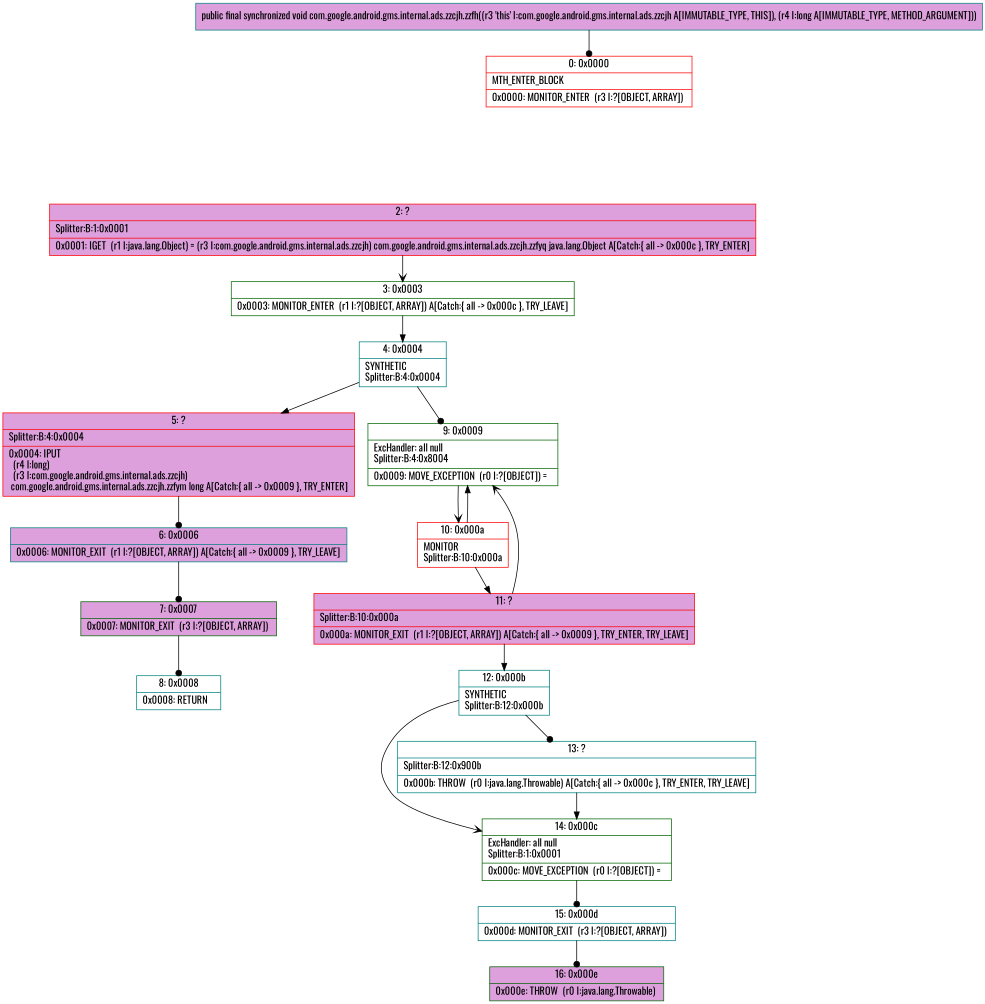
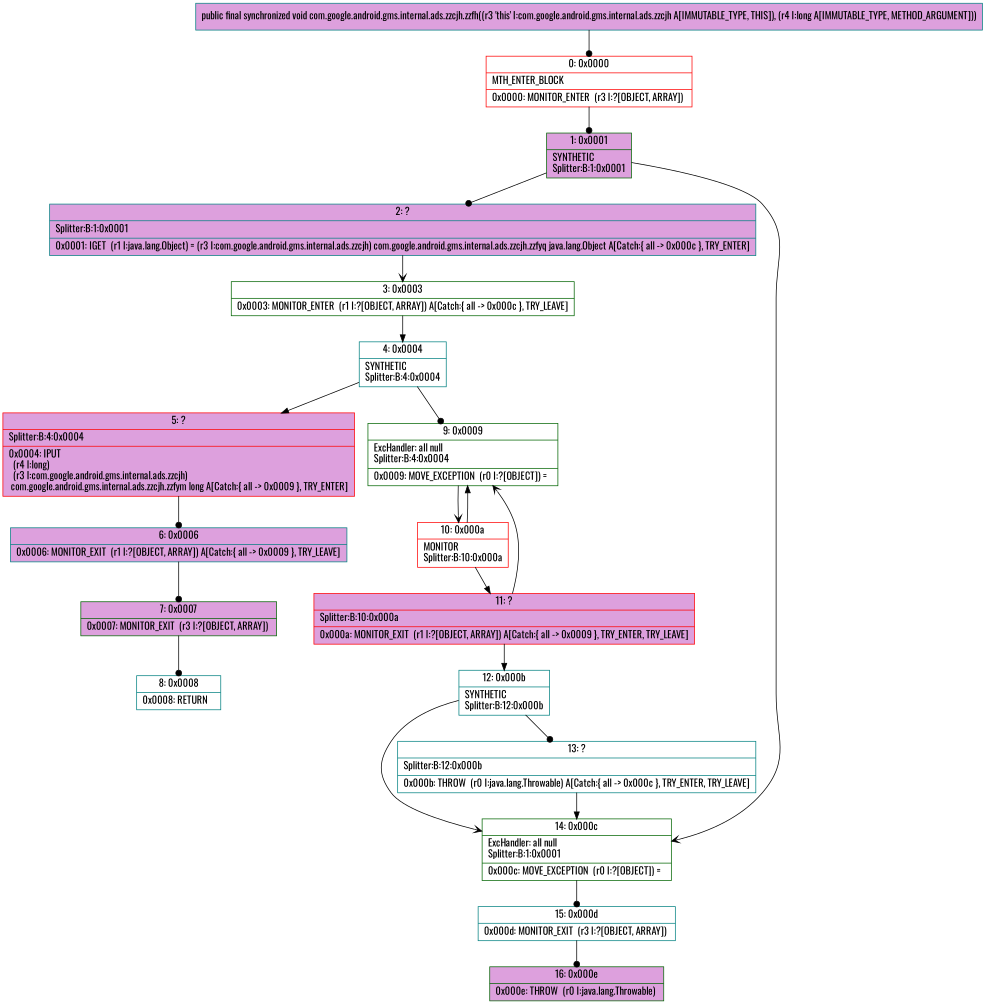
node "1: 0x0001": added
node "2: ?": color red -> teal
node "9: 0x0009": text "Splitter:B:4:0x8004" -> "Splitter:B:4:0x0004"
node "13: ?": text "Splitter:B:12:0x900b" -> "Splitter:B:12:0x000b"
